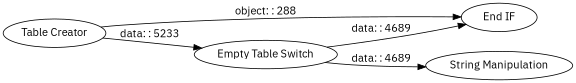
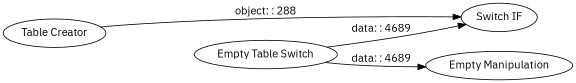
node "End IF": label "End IF" -> "Switch IF"
edge "Table Creator" -> "Empty Table Switch": removed, label "data: : 5233"
node "String Manipulation": label "String Manipulation" -> "Empty Manipulation"
